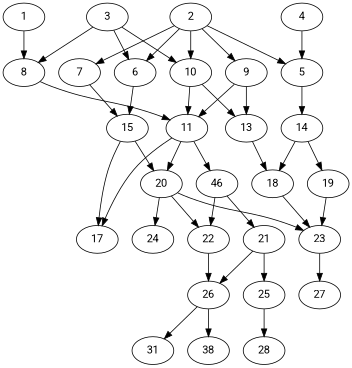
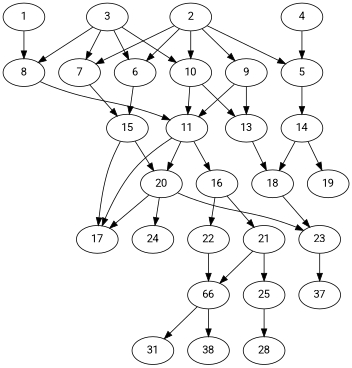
edge "3" -> "7": added
node "46": label "46" -> "16"
edge "19" -> "23": removed
edge "20" -> "22": now "20" -> "17"
node "26": label "26" -> "66"
node "27": label "27" -> "37"
